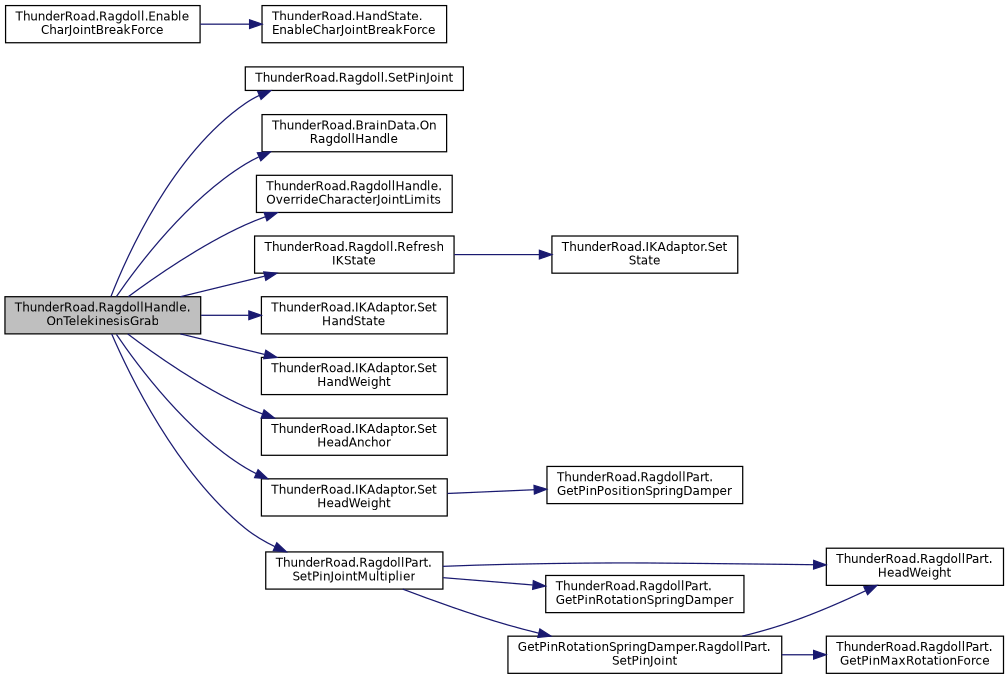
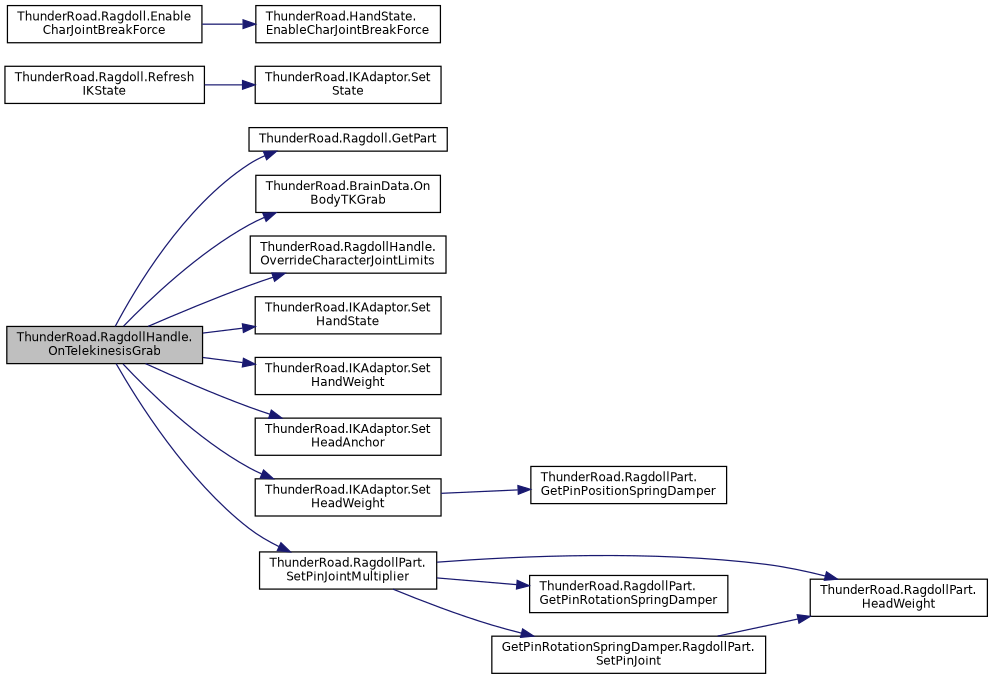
node "ThunderRoad.Ragdoll.SetPinJoint": label "ThunderRoad.Ragdoll.SetPinJoint" -> "ThunderRoad.Ragdoll.GetPart"
node "ThunderRoad.BrainData.On RagdollHandle": label "ThunderRoad.BrainData.On RagdollHandle" -> "ThunderRoad.BrainData.On BodyTKGrab"
edge "ThunderRoad.RagdollHandle. OnTelekinesisGrab" -> "ThunderRoad.Ragdoll.Refresh IKState": removed
node "ThunderRoad.RagdollPart. GetPinMaxRotationForce": removed
